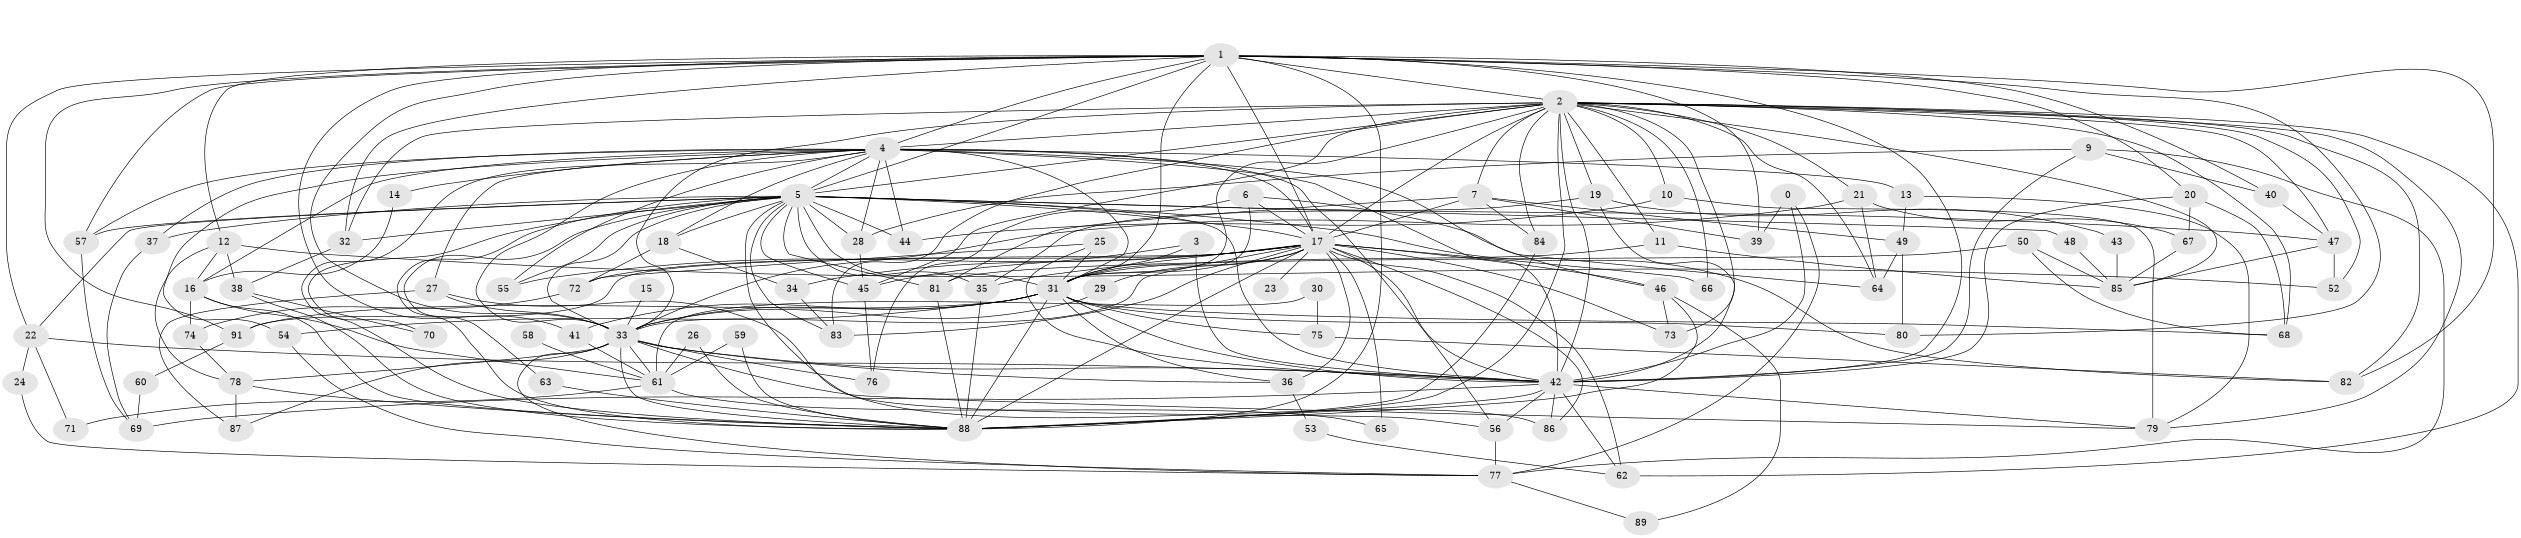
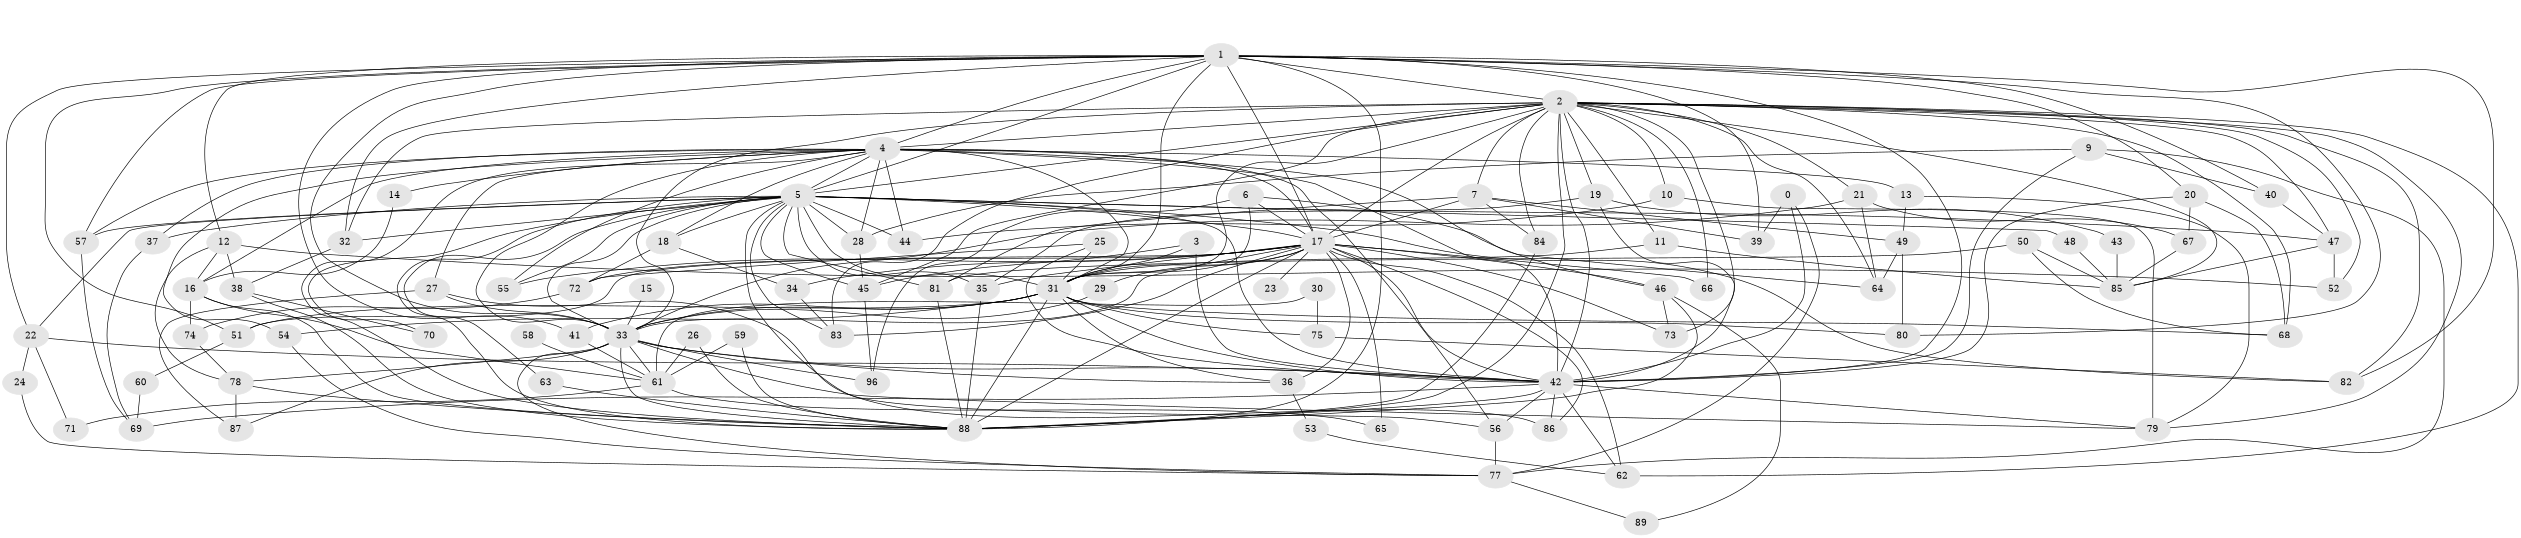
node "91": label "91" -> "51"
node "76": label "76" -> "96"
